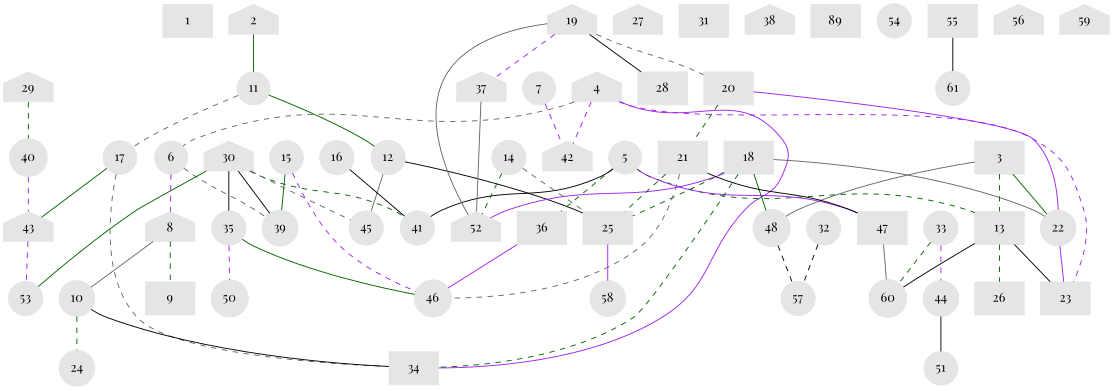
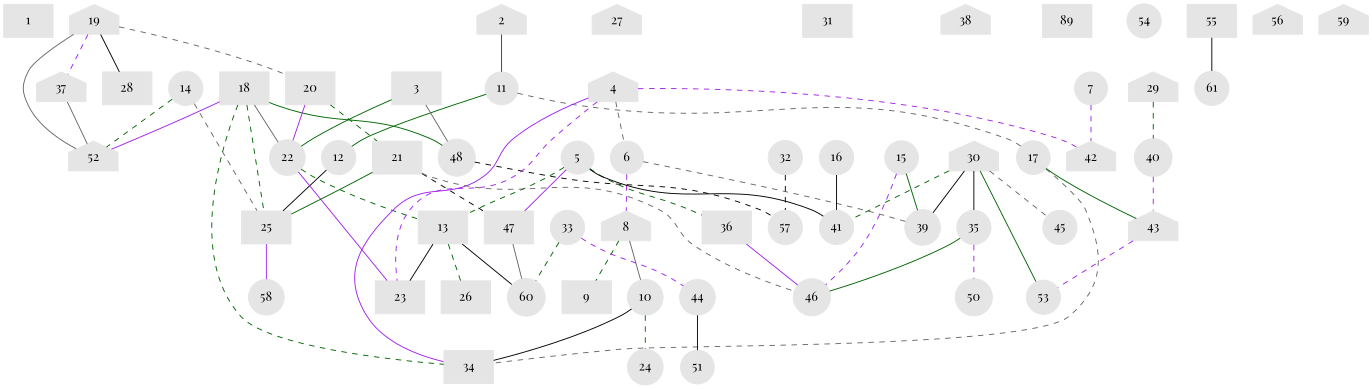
edge "12" -- "45": removed
edge "21" -- "47": style solid -> dashed
edge "3" -- "13": now "22" -- "13"
edge "21" -- "25": style dashed -> solid
